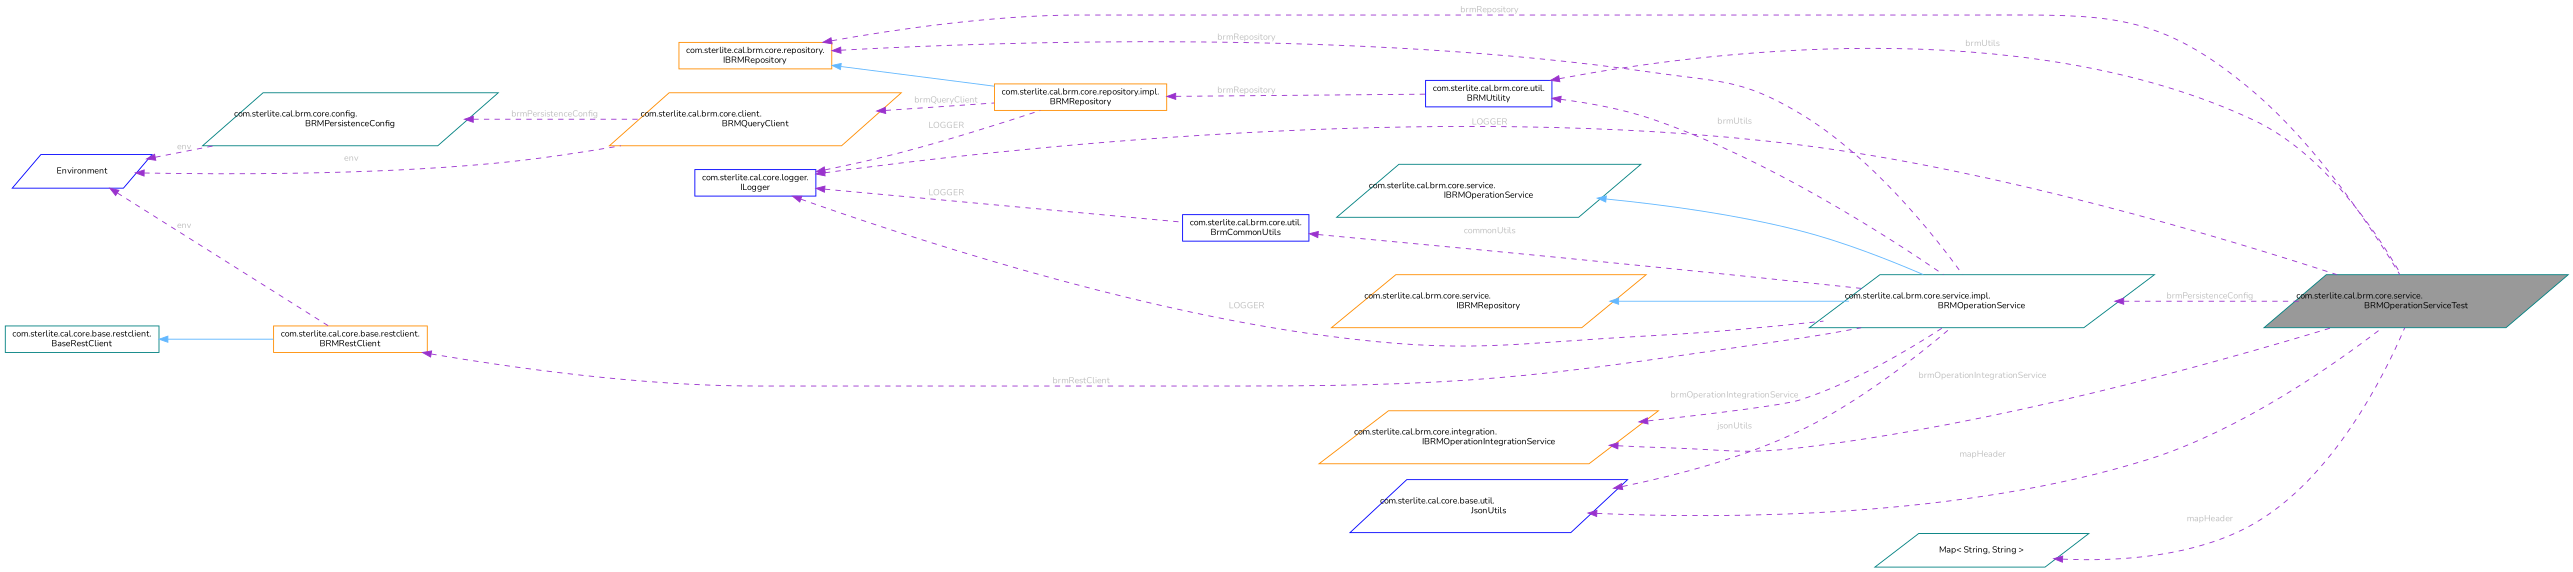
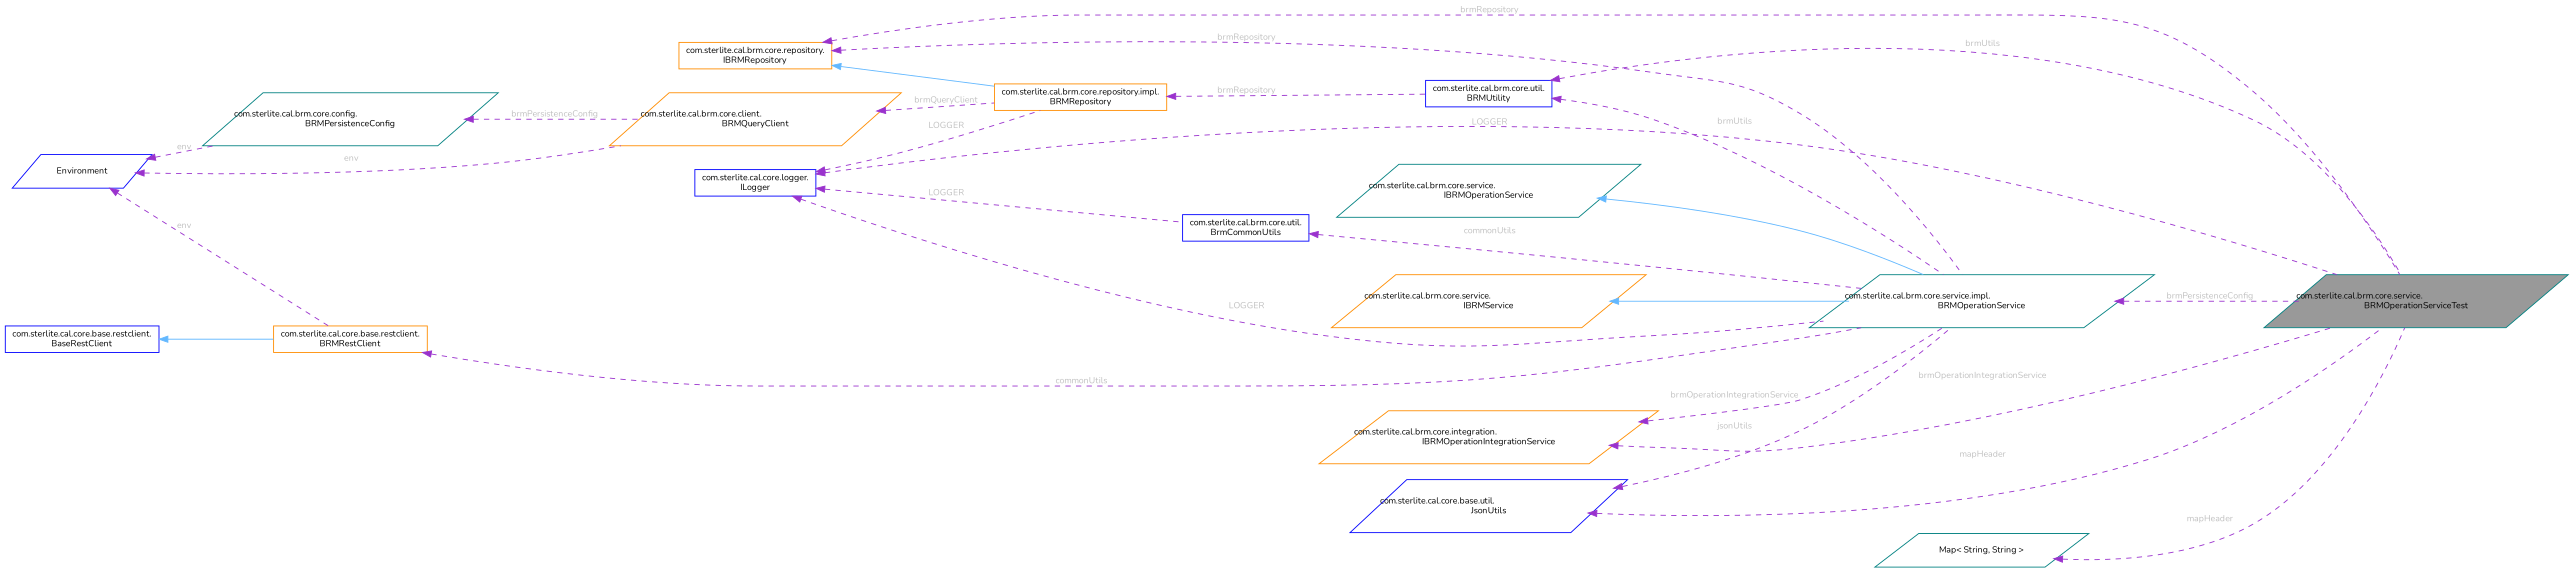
node "com.sterlite.cal.brm.core.service. IBRMRepository": label "com.sterlite.cal.brm.core.service. IBRMRepository" -> "com.sterlite.cal.brm.core.service. IBRMService"
node "com.sterlite.cal.core.base.restclient. BaseRestClient": color teal -> blue
edge "com.sterlite.cal.brm.core.service.impl. BRMOperationService" -> "com.sterlite.cal.core.base.restclient. BRMRestClient": label " brmRestClient" -> " commonUtils"
